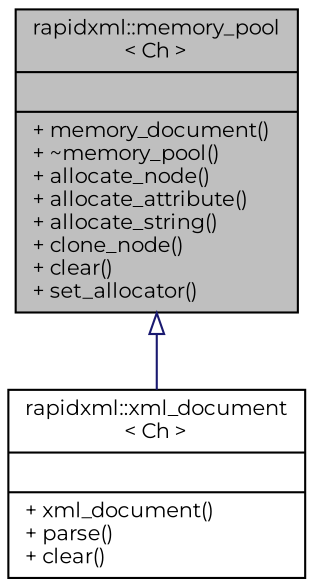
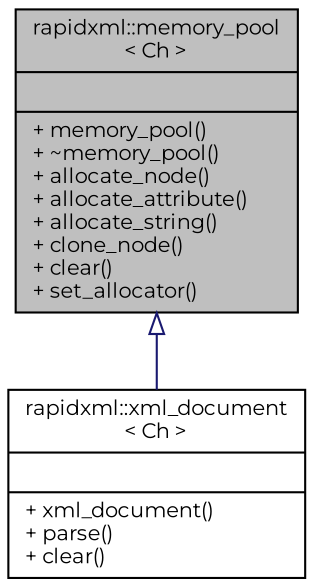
node "rapidxml::memory_pool": text "+ memory_document()" -> "+ memory_pool()"
